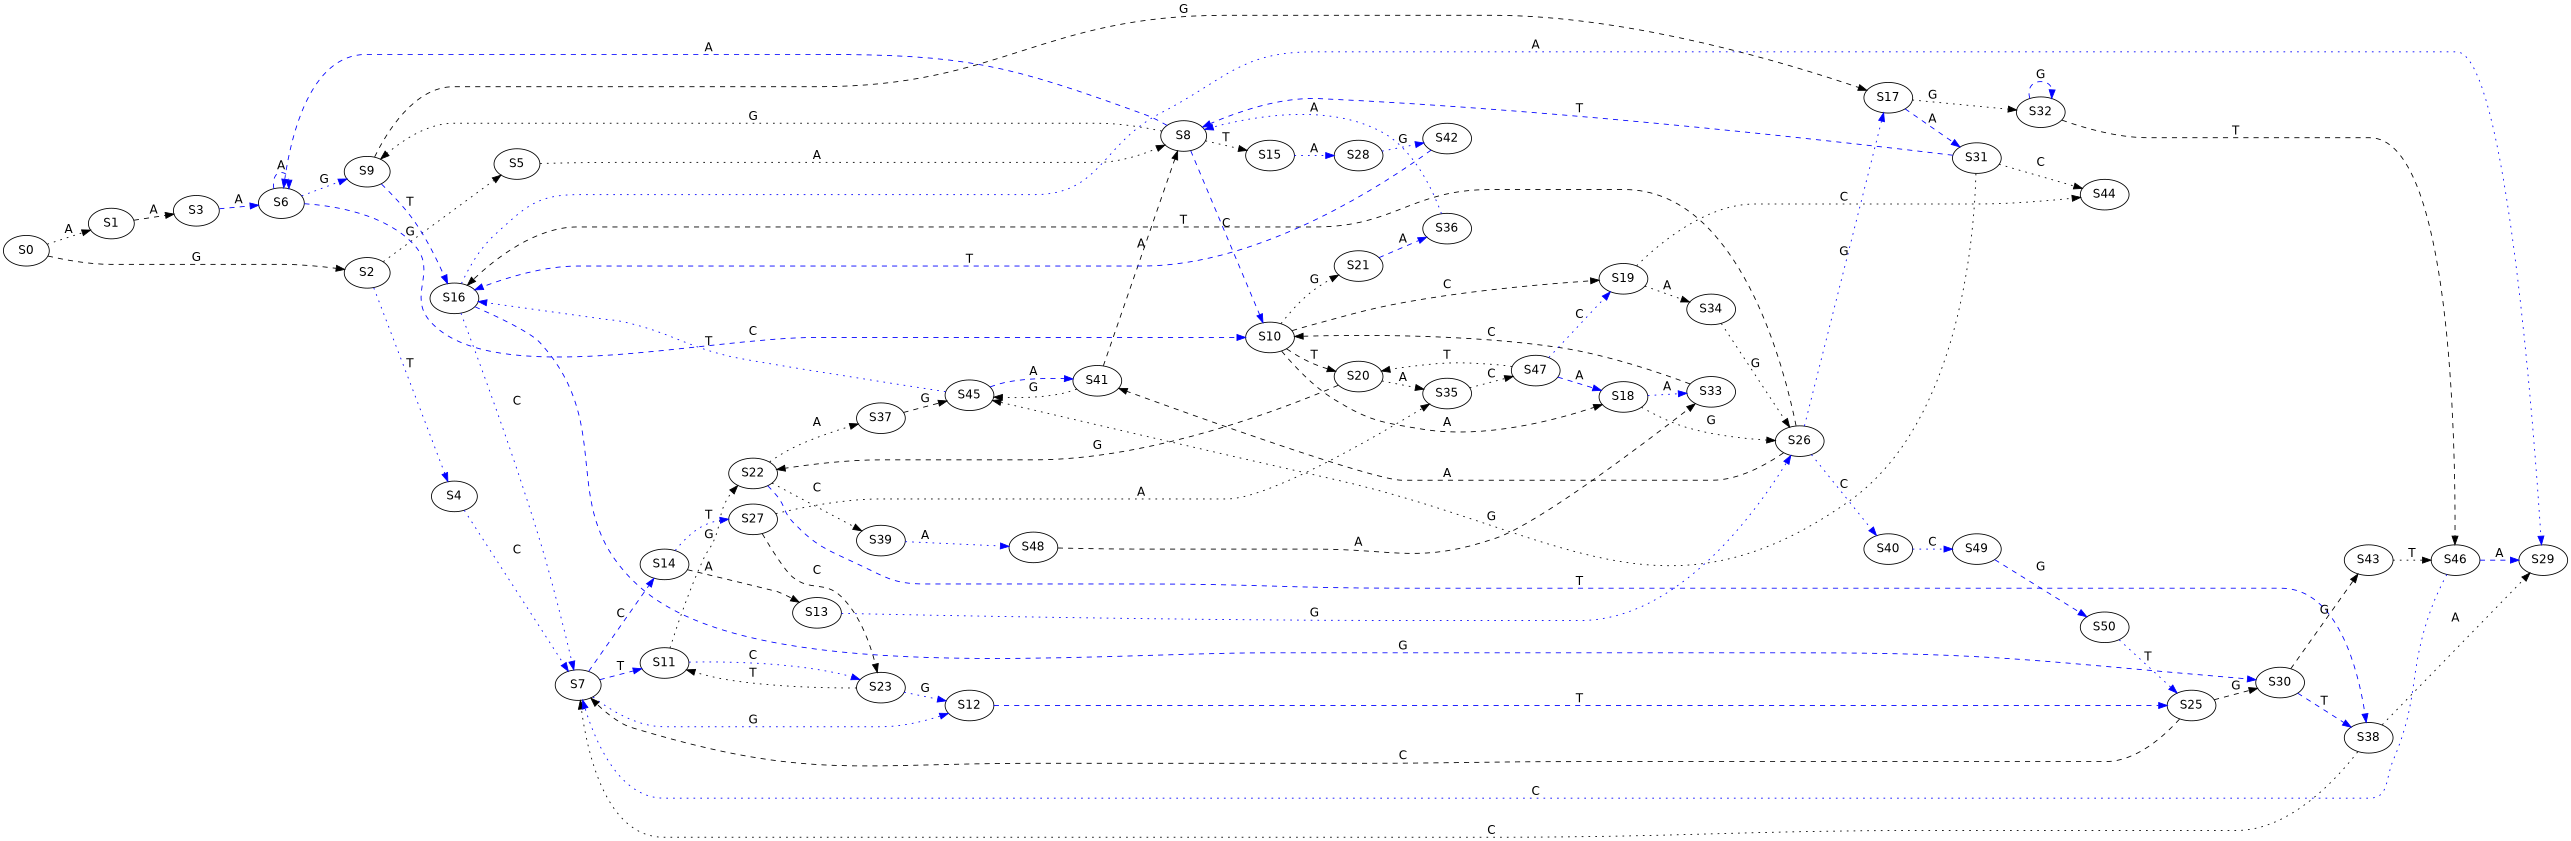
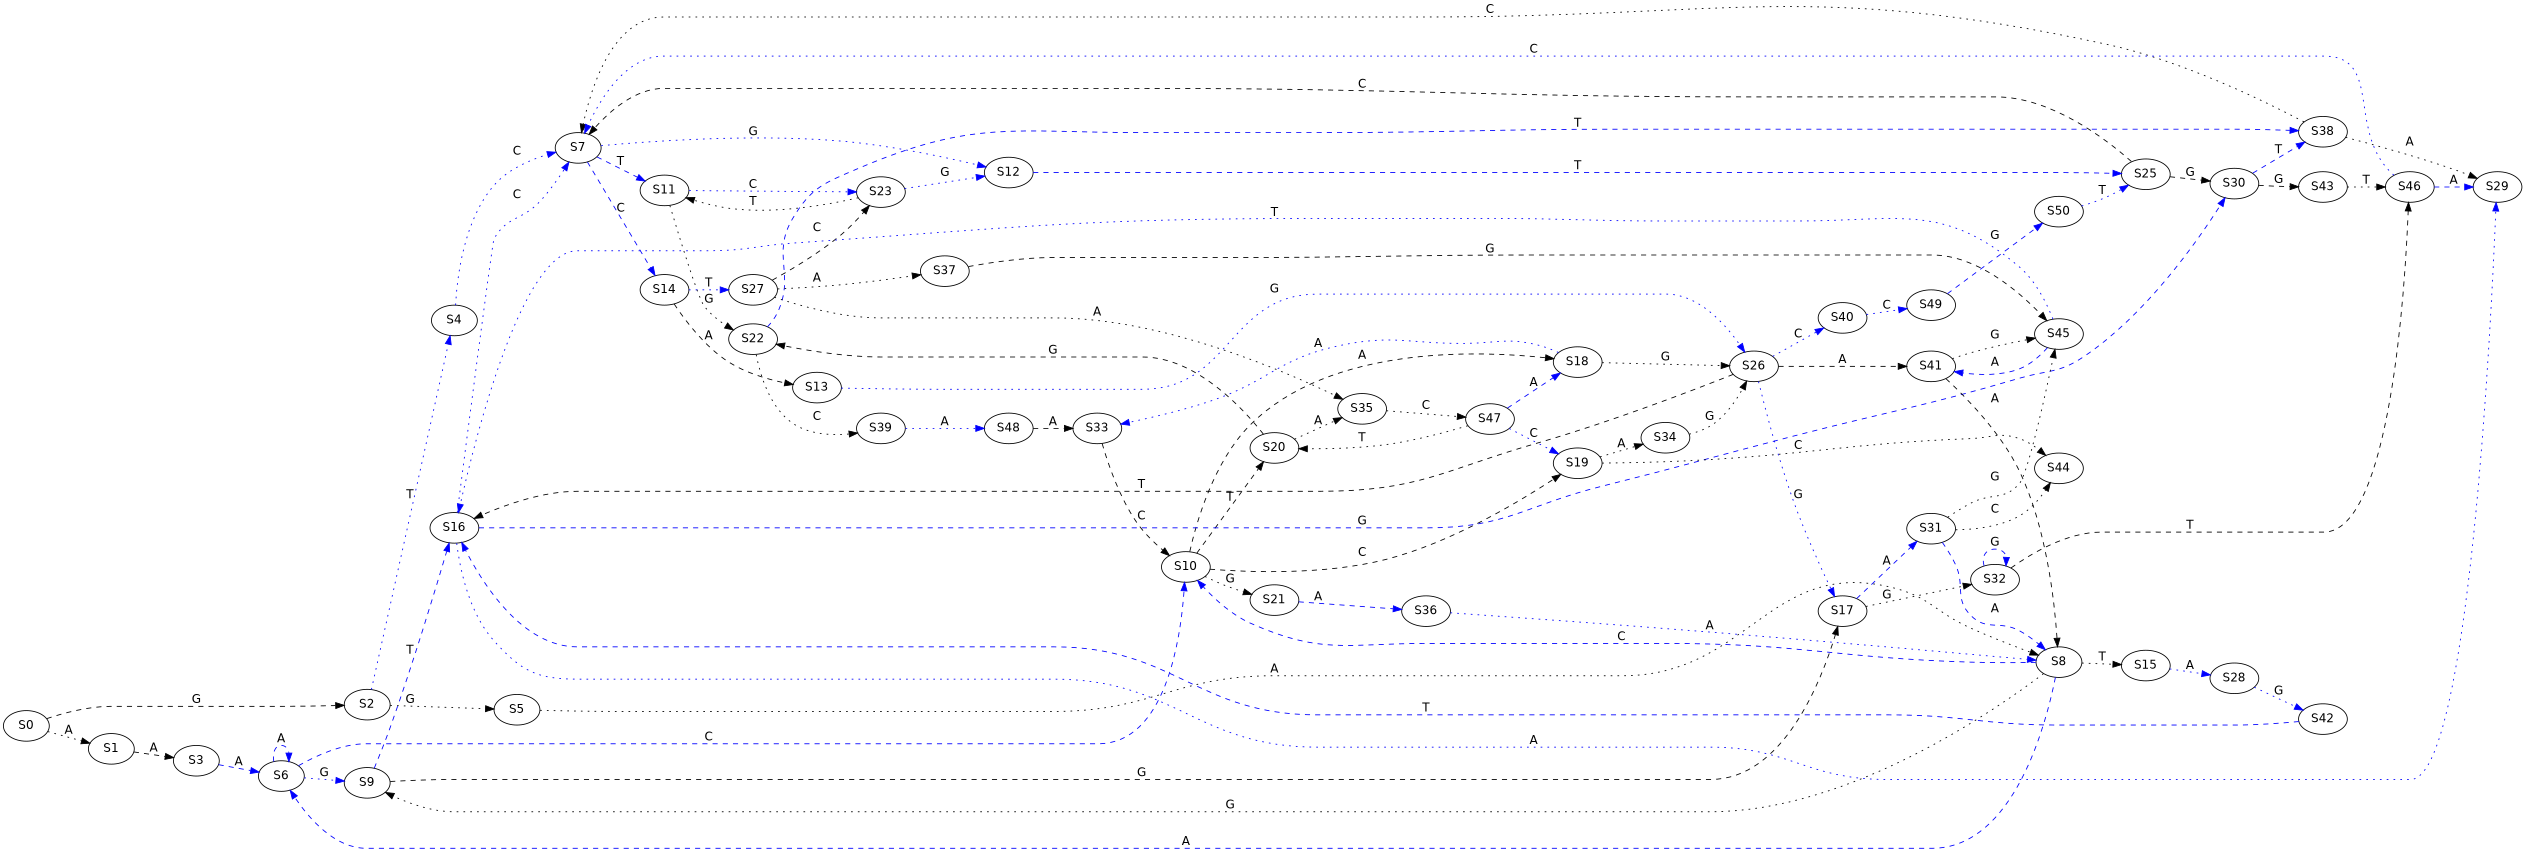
edge "S31" -> "S8": label "T" -> "A"
edge "S22" -> "S37": now "S27" -> "S37"
